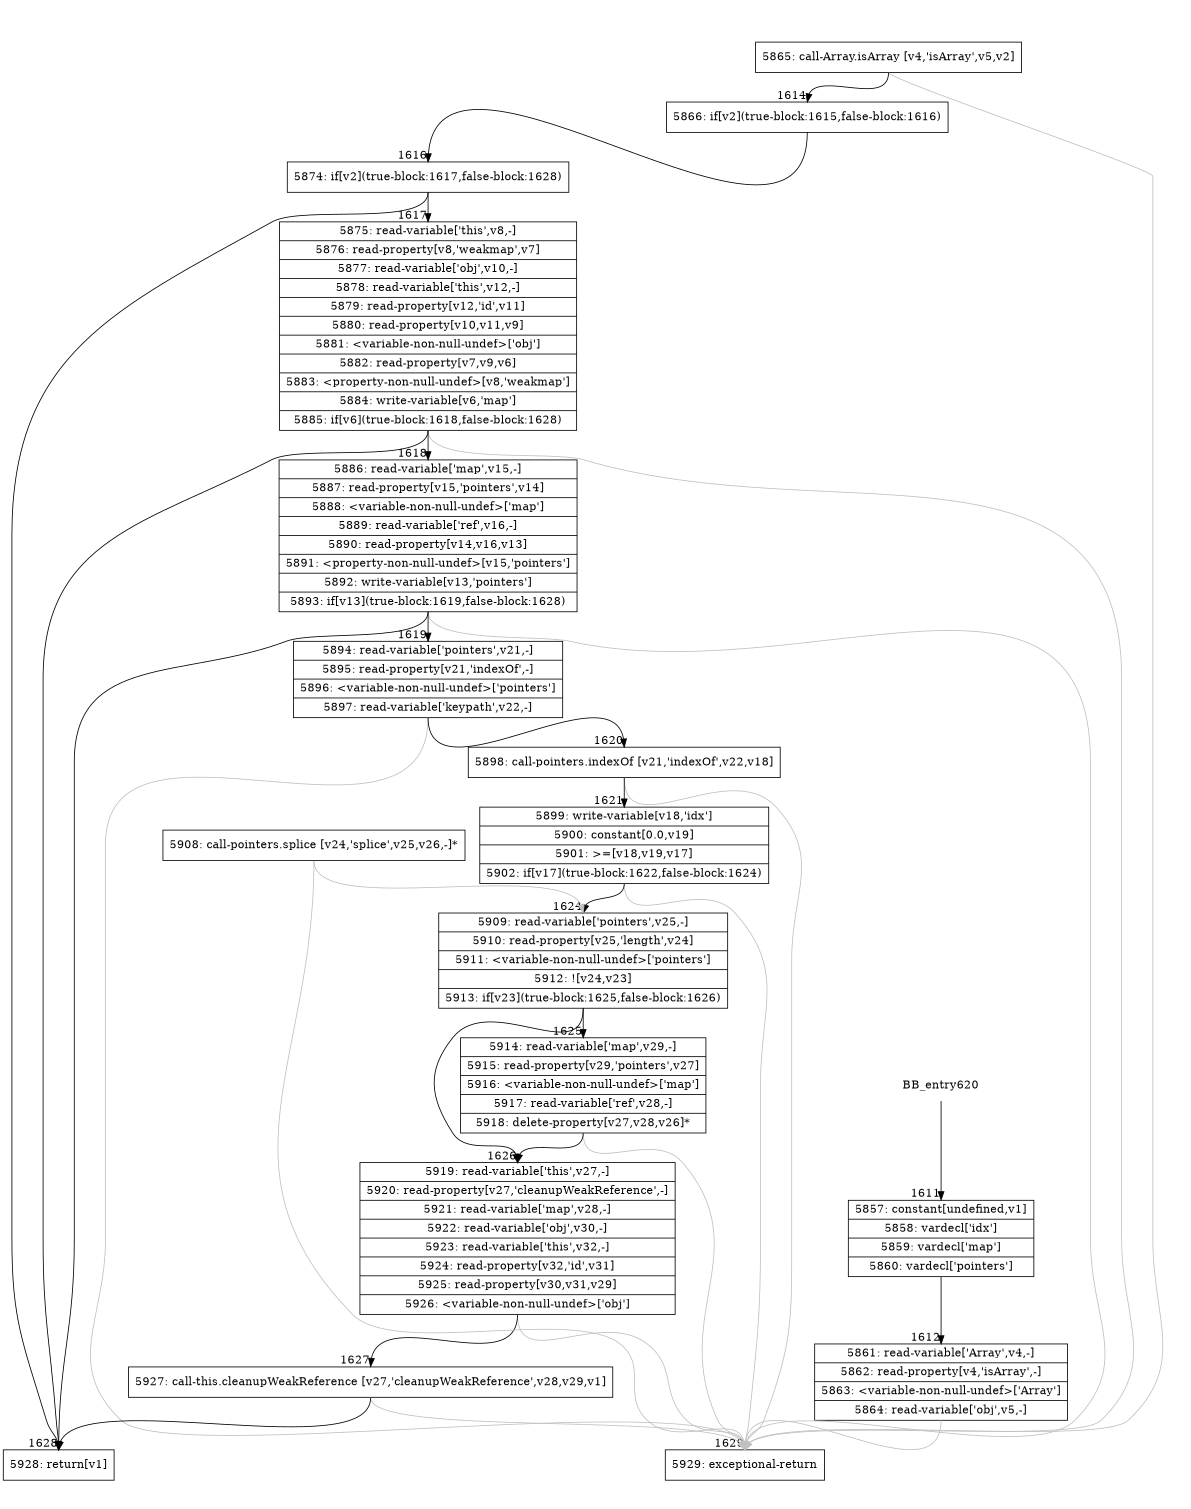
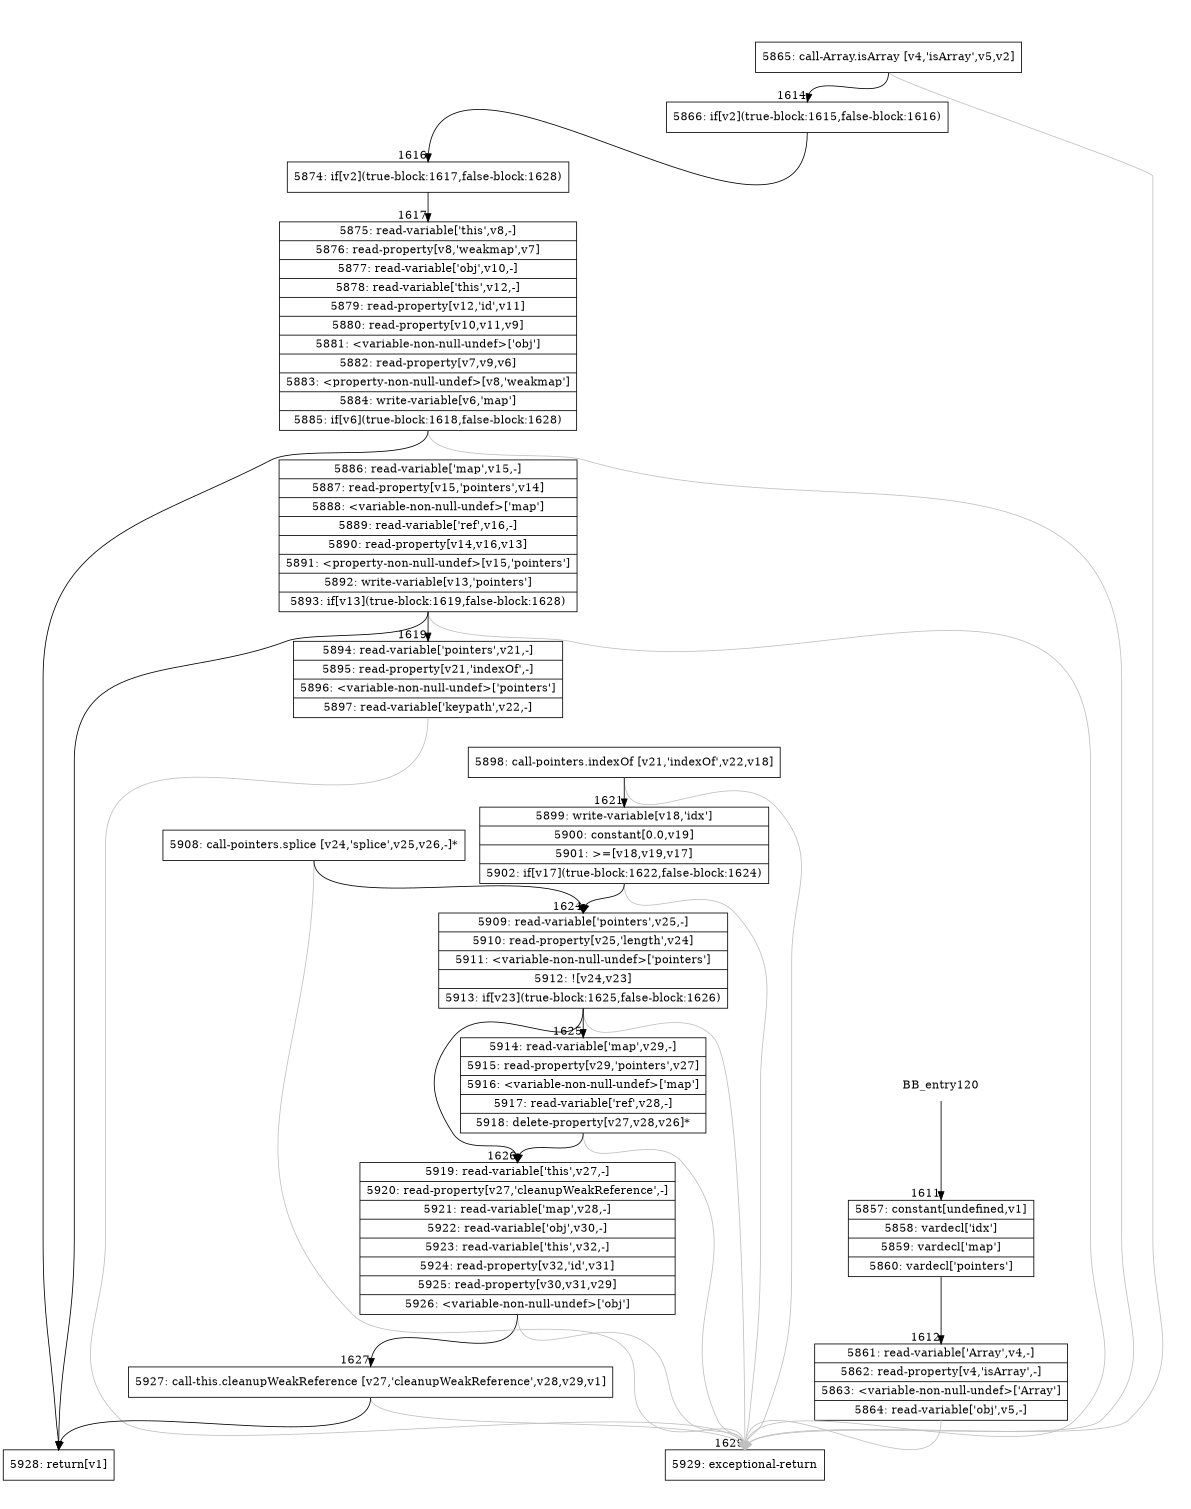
edge "5875: read-variable['this',v8,-]" -> "5886: read-variable['map',v15,-]": removed
edge "5874: if[v2](true-block:1617,false-block:1628)" -> "5928: return[v1]": removed
edge "5894: read-variable['pointers',v21,-]" -> "5898: call-pointers.indexOf [v21,'indexOf',v22,v18]": removed
edge "5908: call-pointers.splice [v24,'splice',v25,v26,-]*" -> "5909: read-variable['pointers',v25,-]": color gray -> black
node "BB_entry620": label "BB_entry620" -> "BB_entry120"
edge "5909: read-variable['pointers',v25,-]" -> "5929: exceptional-return": added
